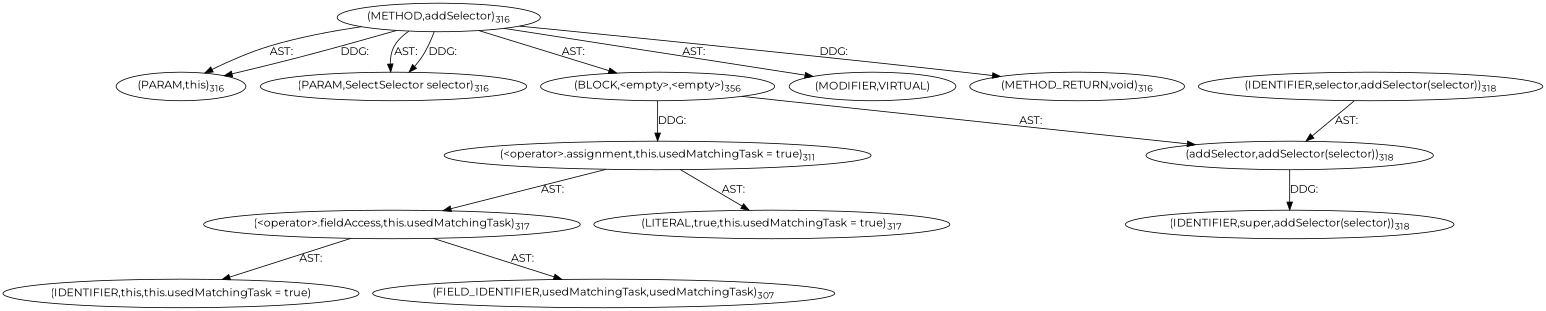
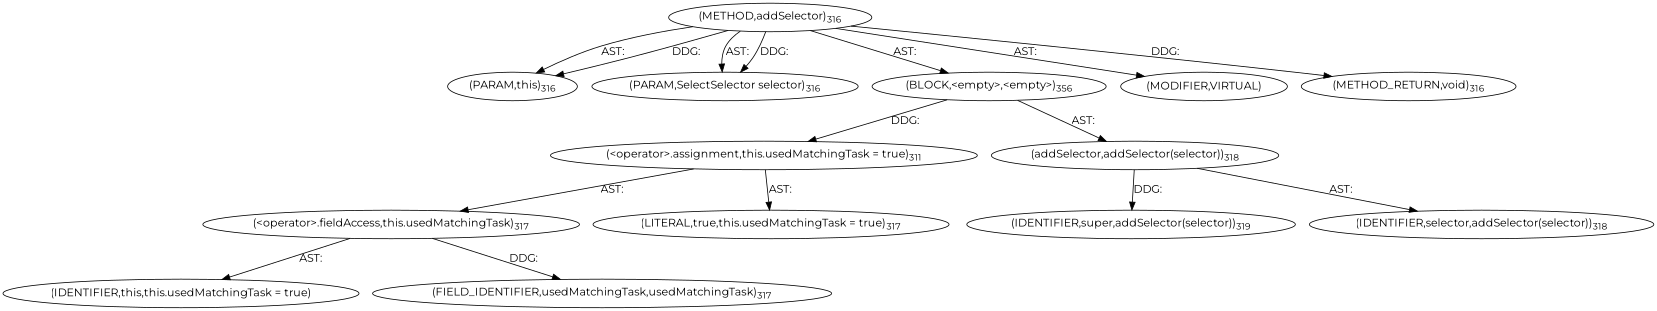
edge "(IDENTIFIER,selector,addSelector(selector))" -> "(addSelector,addSelector(selector))": reversed
node "(IDENTIFIER,super,addSelector(selector))": text "318" -> "319"
edge "(<operator>.fieldAccess,this.usedMatchingTask)" -> "(FIELD_IDENTIFIER,usedMatchingTask,usedMatchingTask)": label "AST: " -> "DDG: "
node "(FIELD_IDENTIFIER,usedMatchingTask,usedMatchingTask)": text "307" -> "317"
